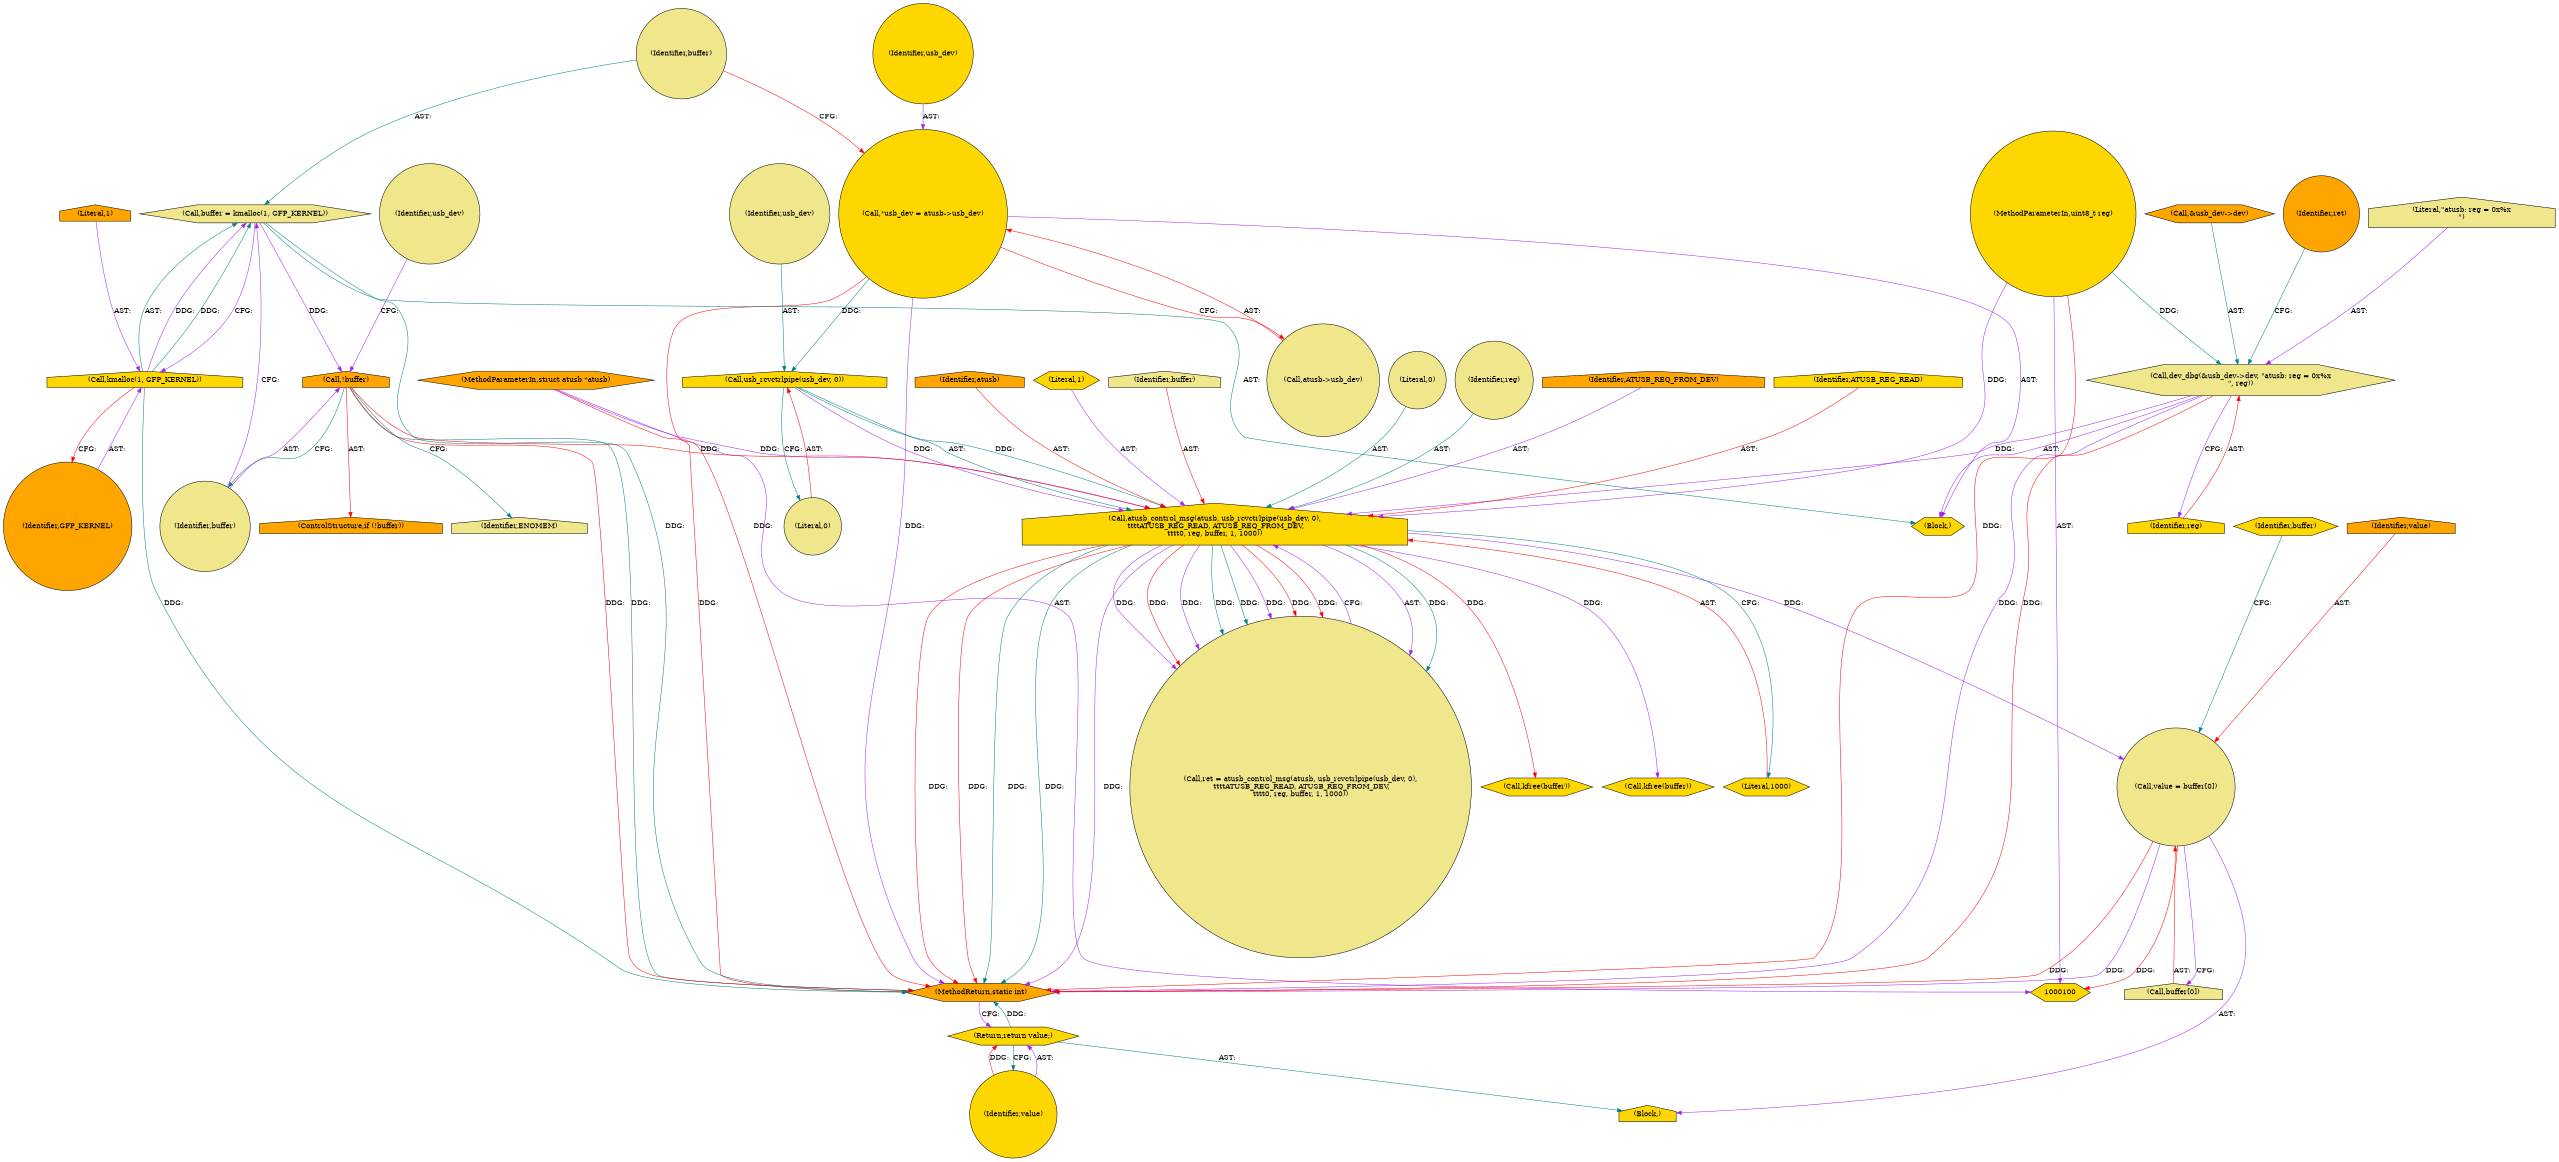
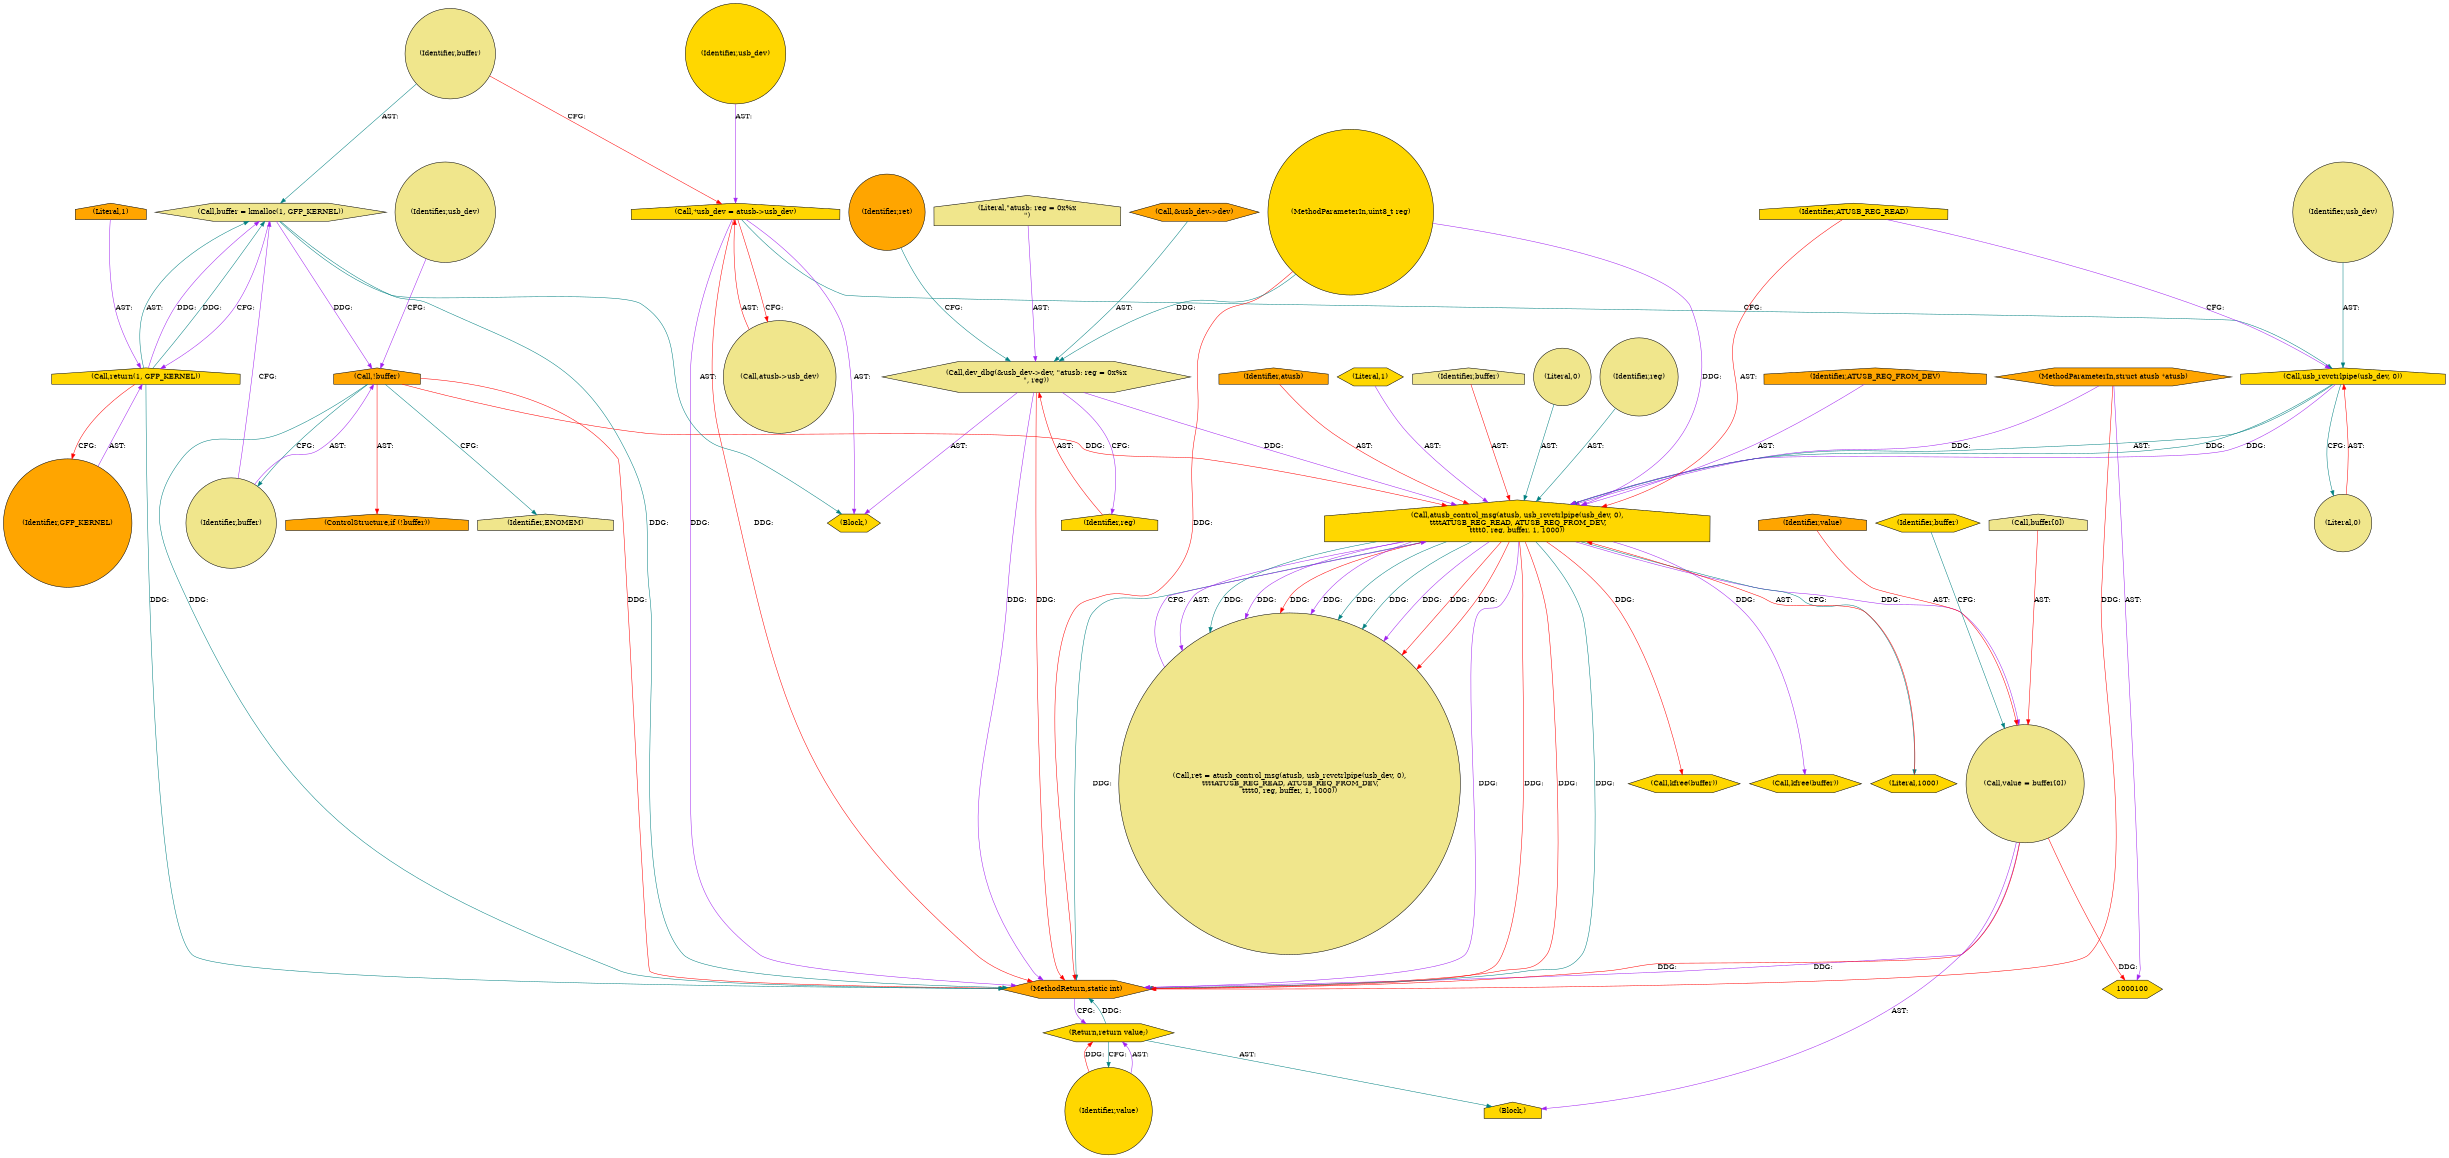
node "(Call,*usb_dev = atusb->usb_dev)": shape circle -> house
edge "(Identifier,ATUSB_REG_READ)" -> "(Call,usb_rcvctrlpipe(usb_dev, 0))": added, label "CFG:"
edge "(Call,*usb_dev = atusb->usb_dev)" -> "(Call,usb_rcvctrlpipe(usb_dev, 0))": label "DDG: " -> "CFG: "
node "(Call,kmalloc(1, GFP_KERNEL))": label "(Call,kmalloc(1, GFP_KERNEL))" -> "(Call,return(1, GFP_KERNEL))"
edge "(MethodParameterIn,uint8_t reg)" -> "1000100": removed, label "AST:"
edge "(Call,value = buffer[0])" -> "(Call,buffer[0])": removed, label "CFG:"
